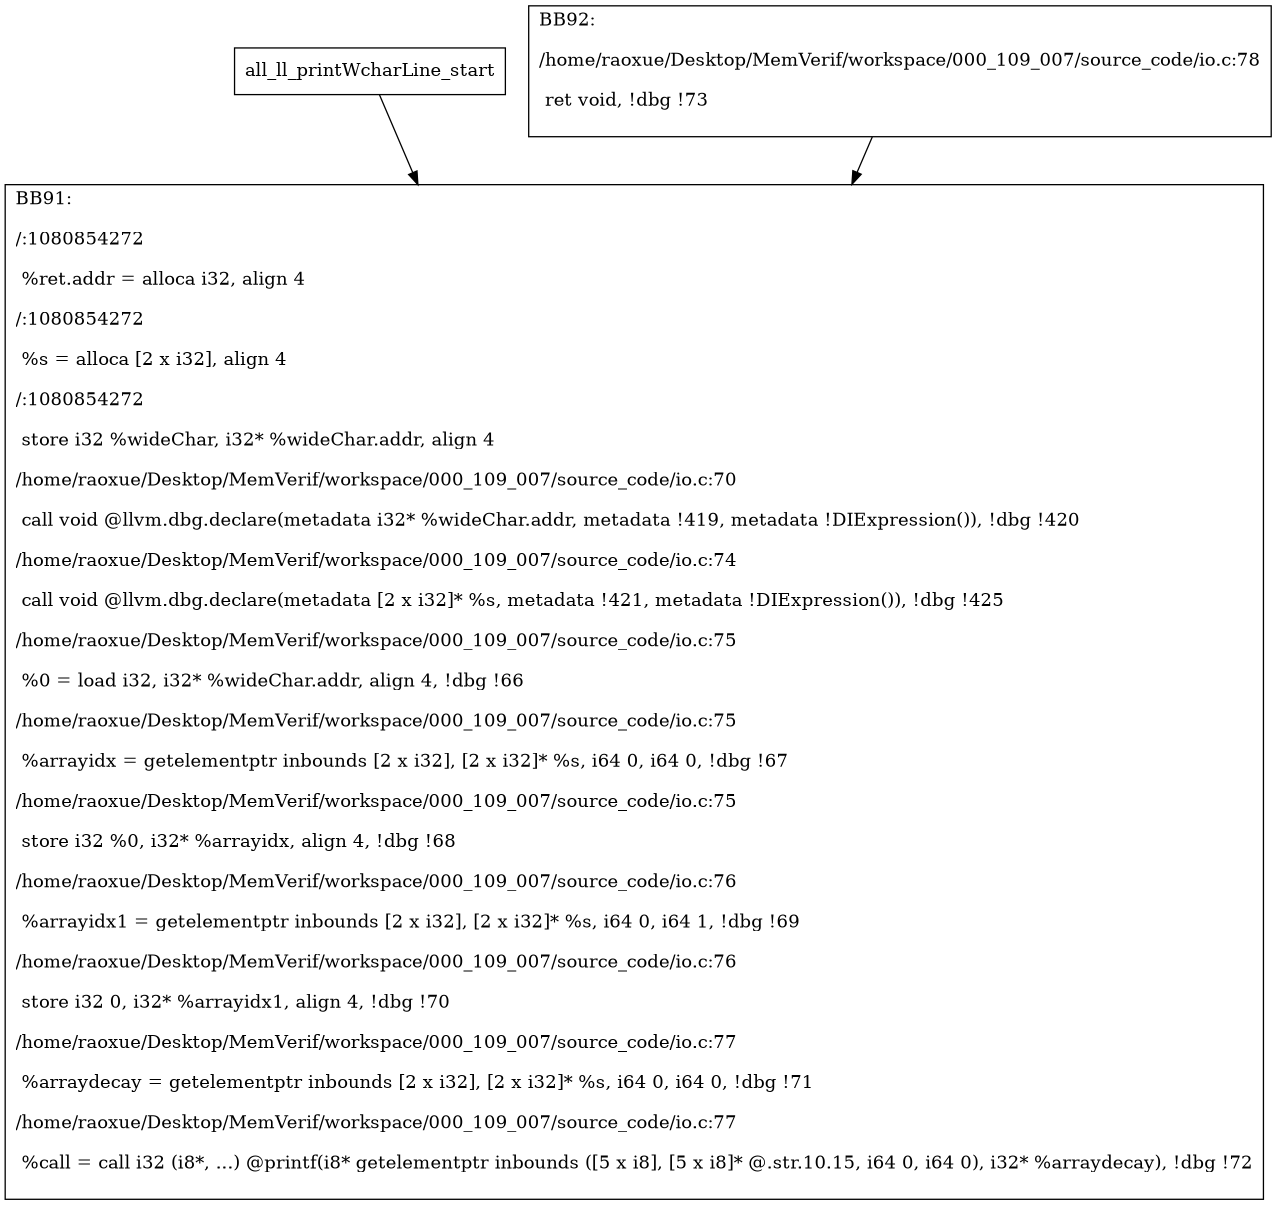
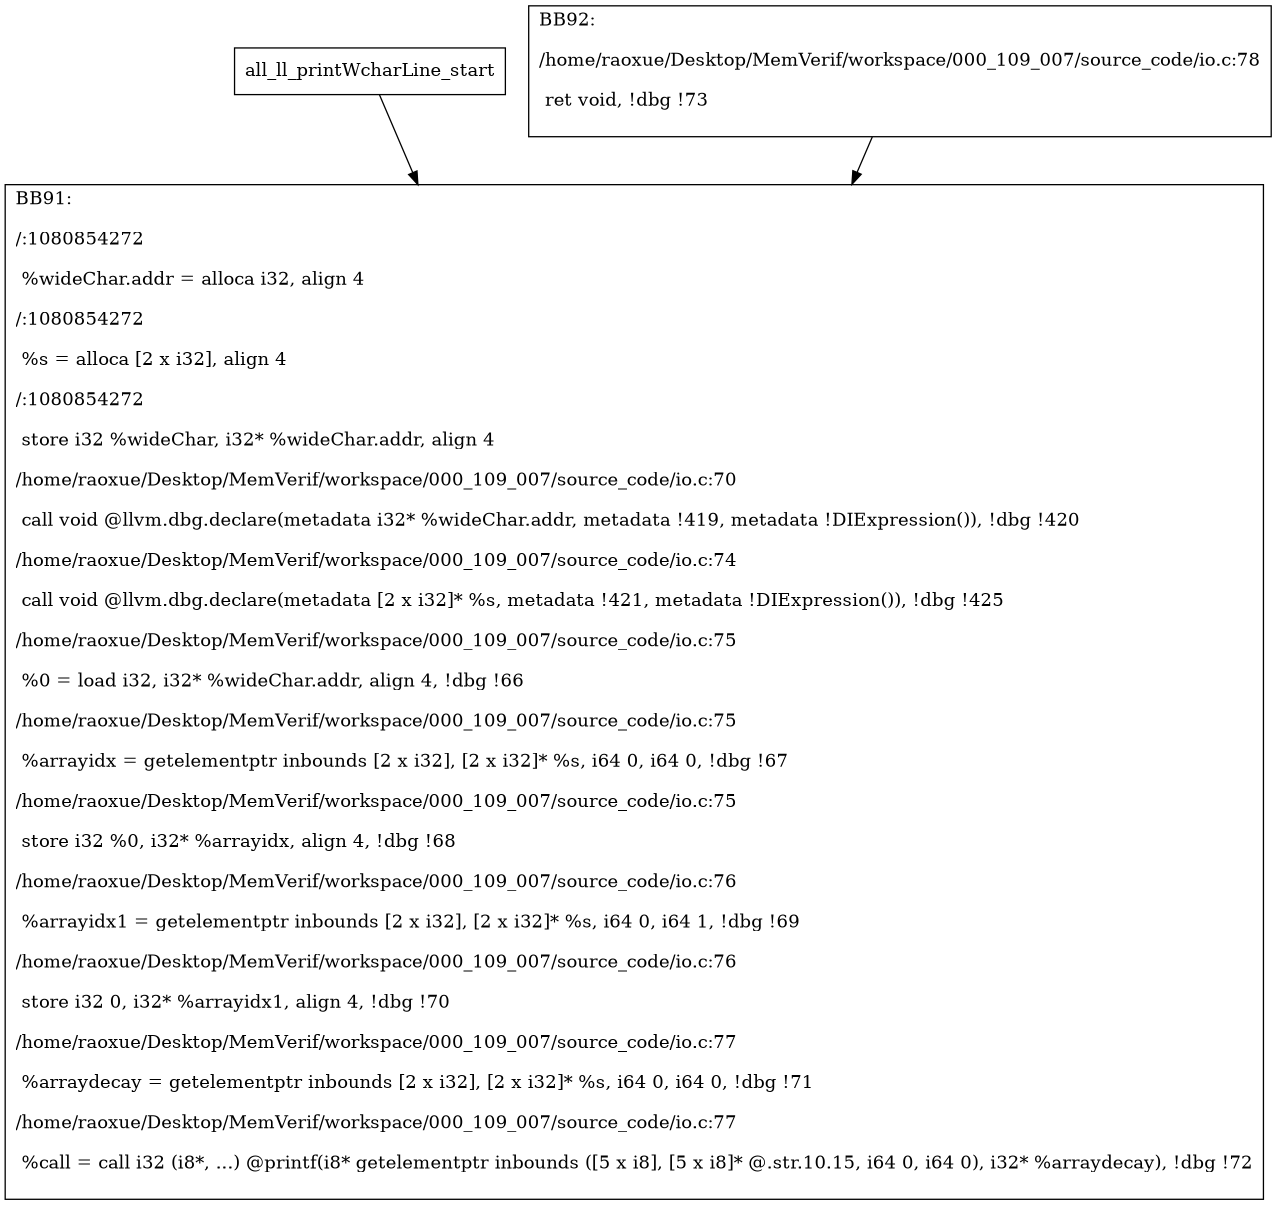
node "BB91:": text "%ret.addr = alloca i32, align 4" -> "%wideChar.addr = alloca i32, align 4"
